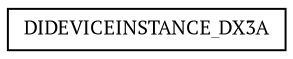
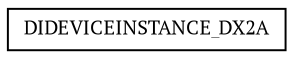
node "DIDEVICEINSTANCE_DX3A": label "DIDEVICEINSTANCE_DX3A" -> "DIDEVICEINSTANCE_DX2A"
